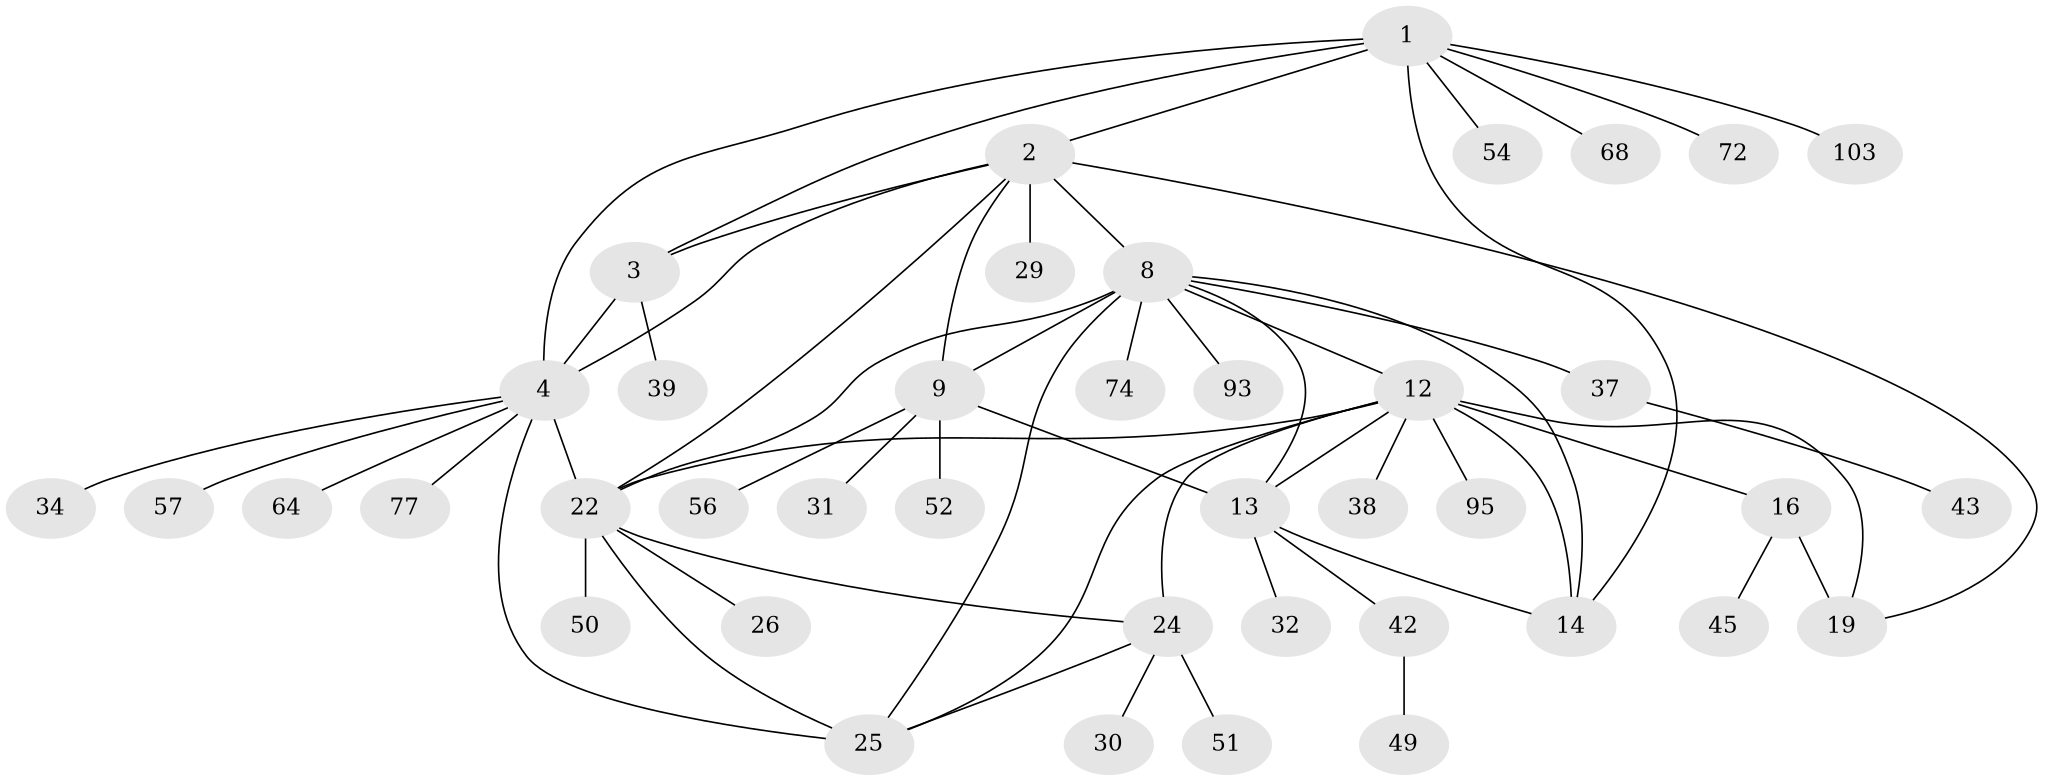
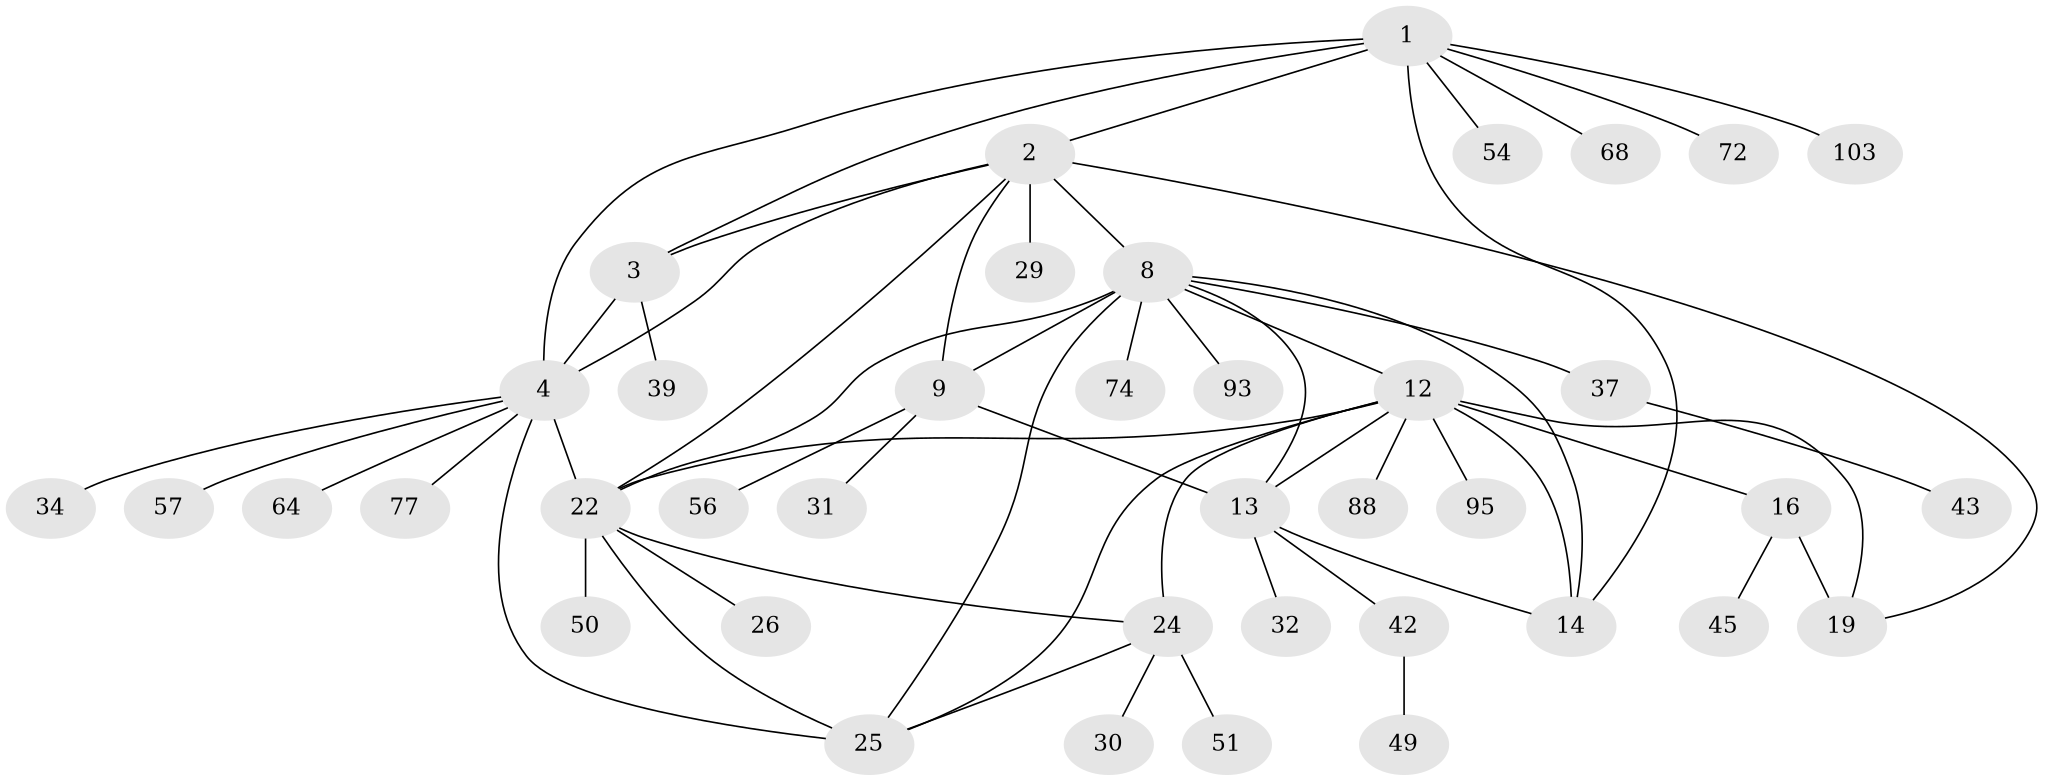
node "52": removed
node "38": label "38" -> "88"
